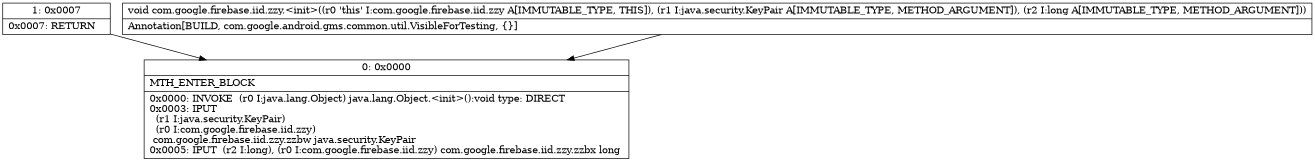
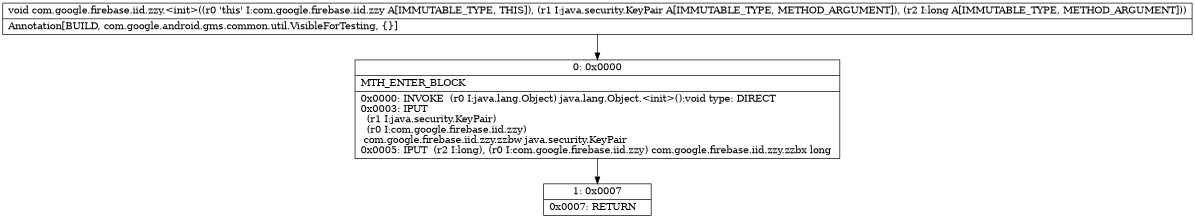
edge "1: 0x0007" -> "0: 0x0000": reversed
